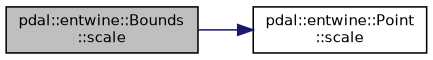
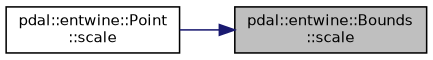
edge "pdal::entwine::Bounds ::scale" -> "pdal::entwine::Point ::scale": reversed
